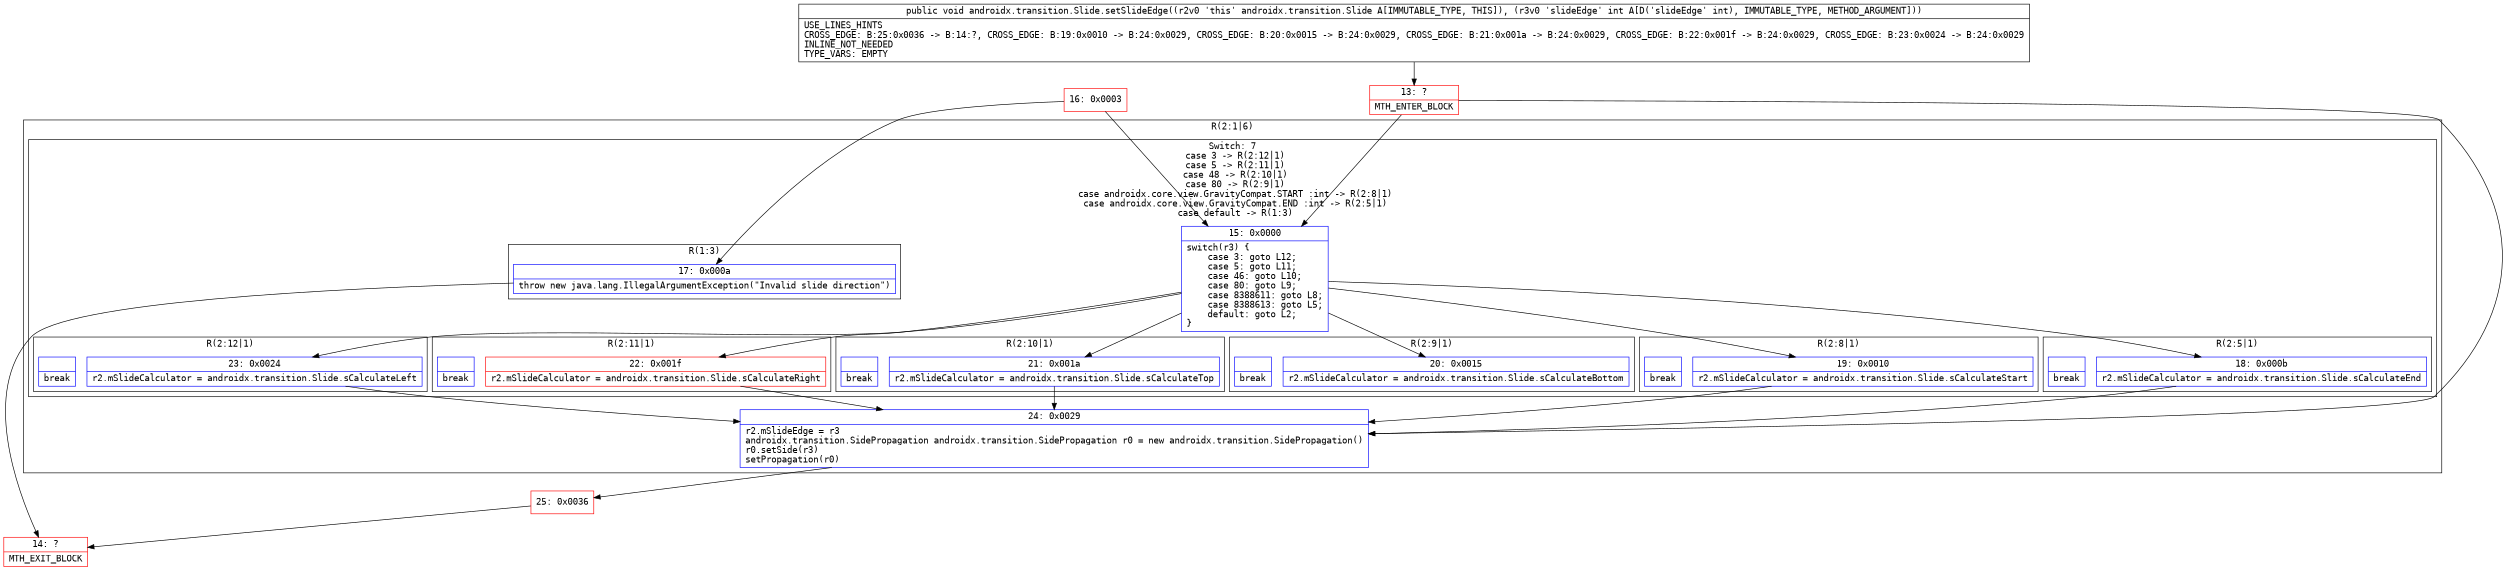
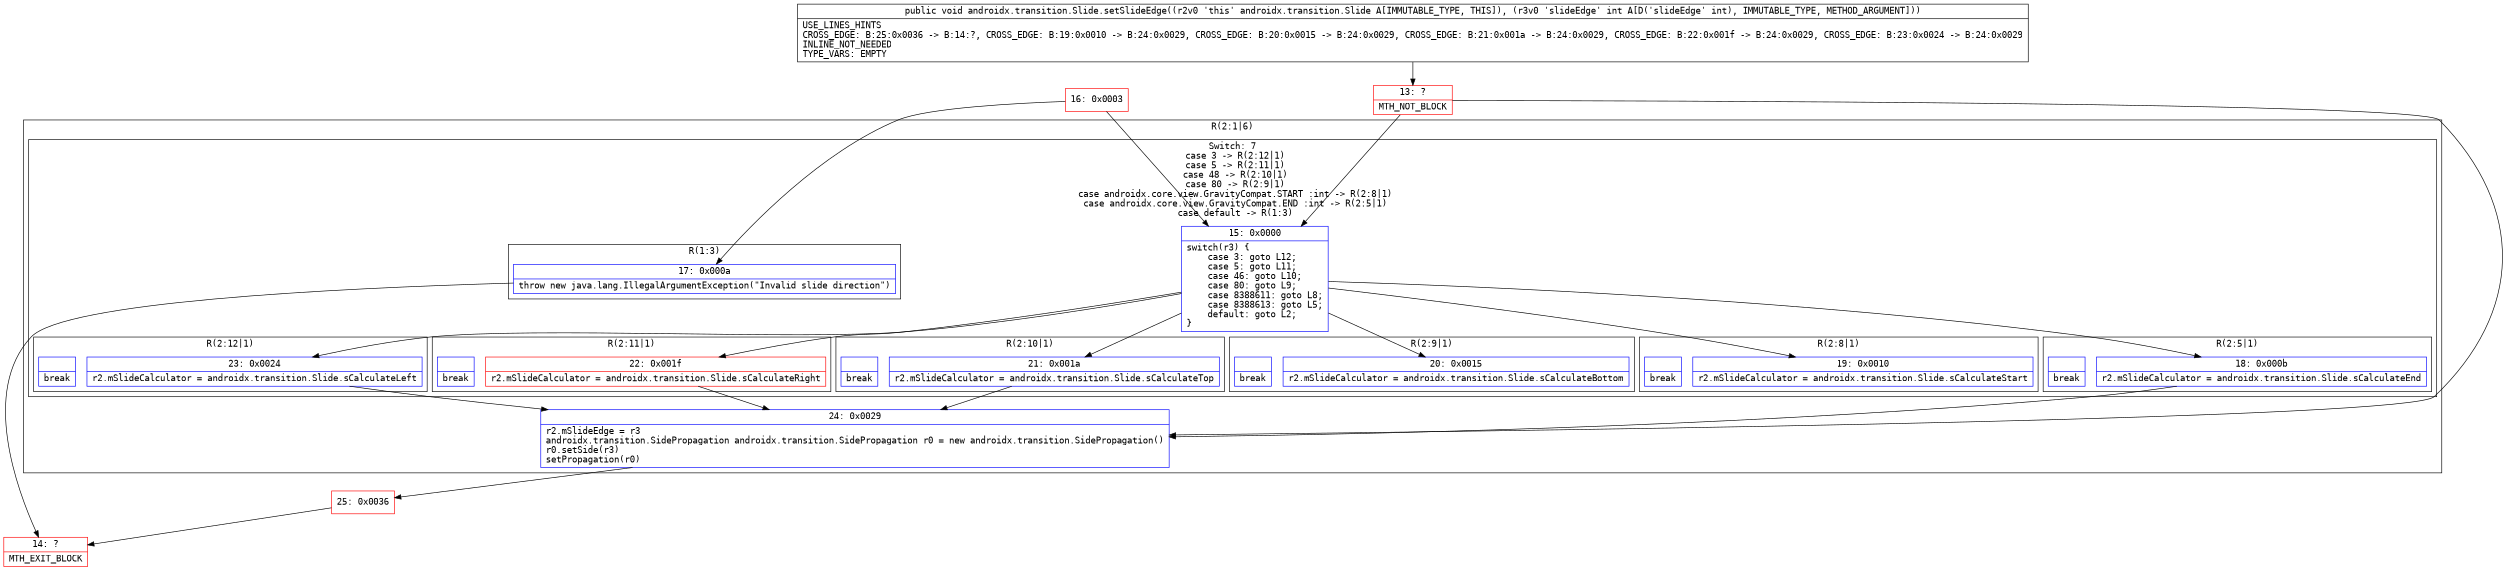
node "13: ?": text "MTH_ENTER_BLOCK" -> "MTH_NOT_BLOCK"
edge "19: 0x0010" -> "24: 0x0029": removed
